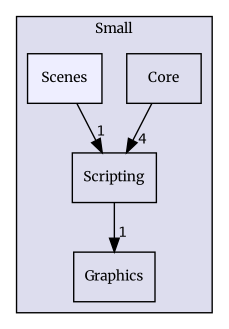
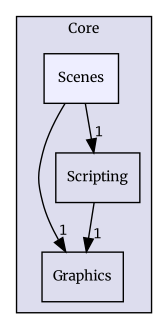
cluster "Small": label "Small" -> "Core"
node "Core": removed
edge "Scenes" -> "Graphics": added
